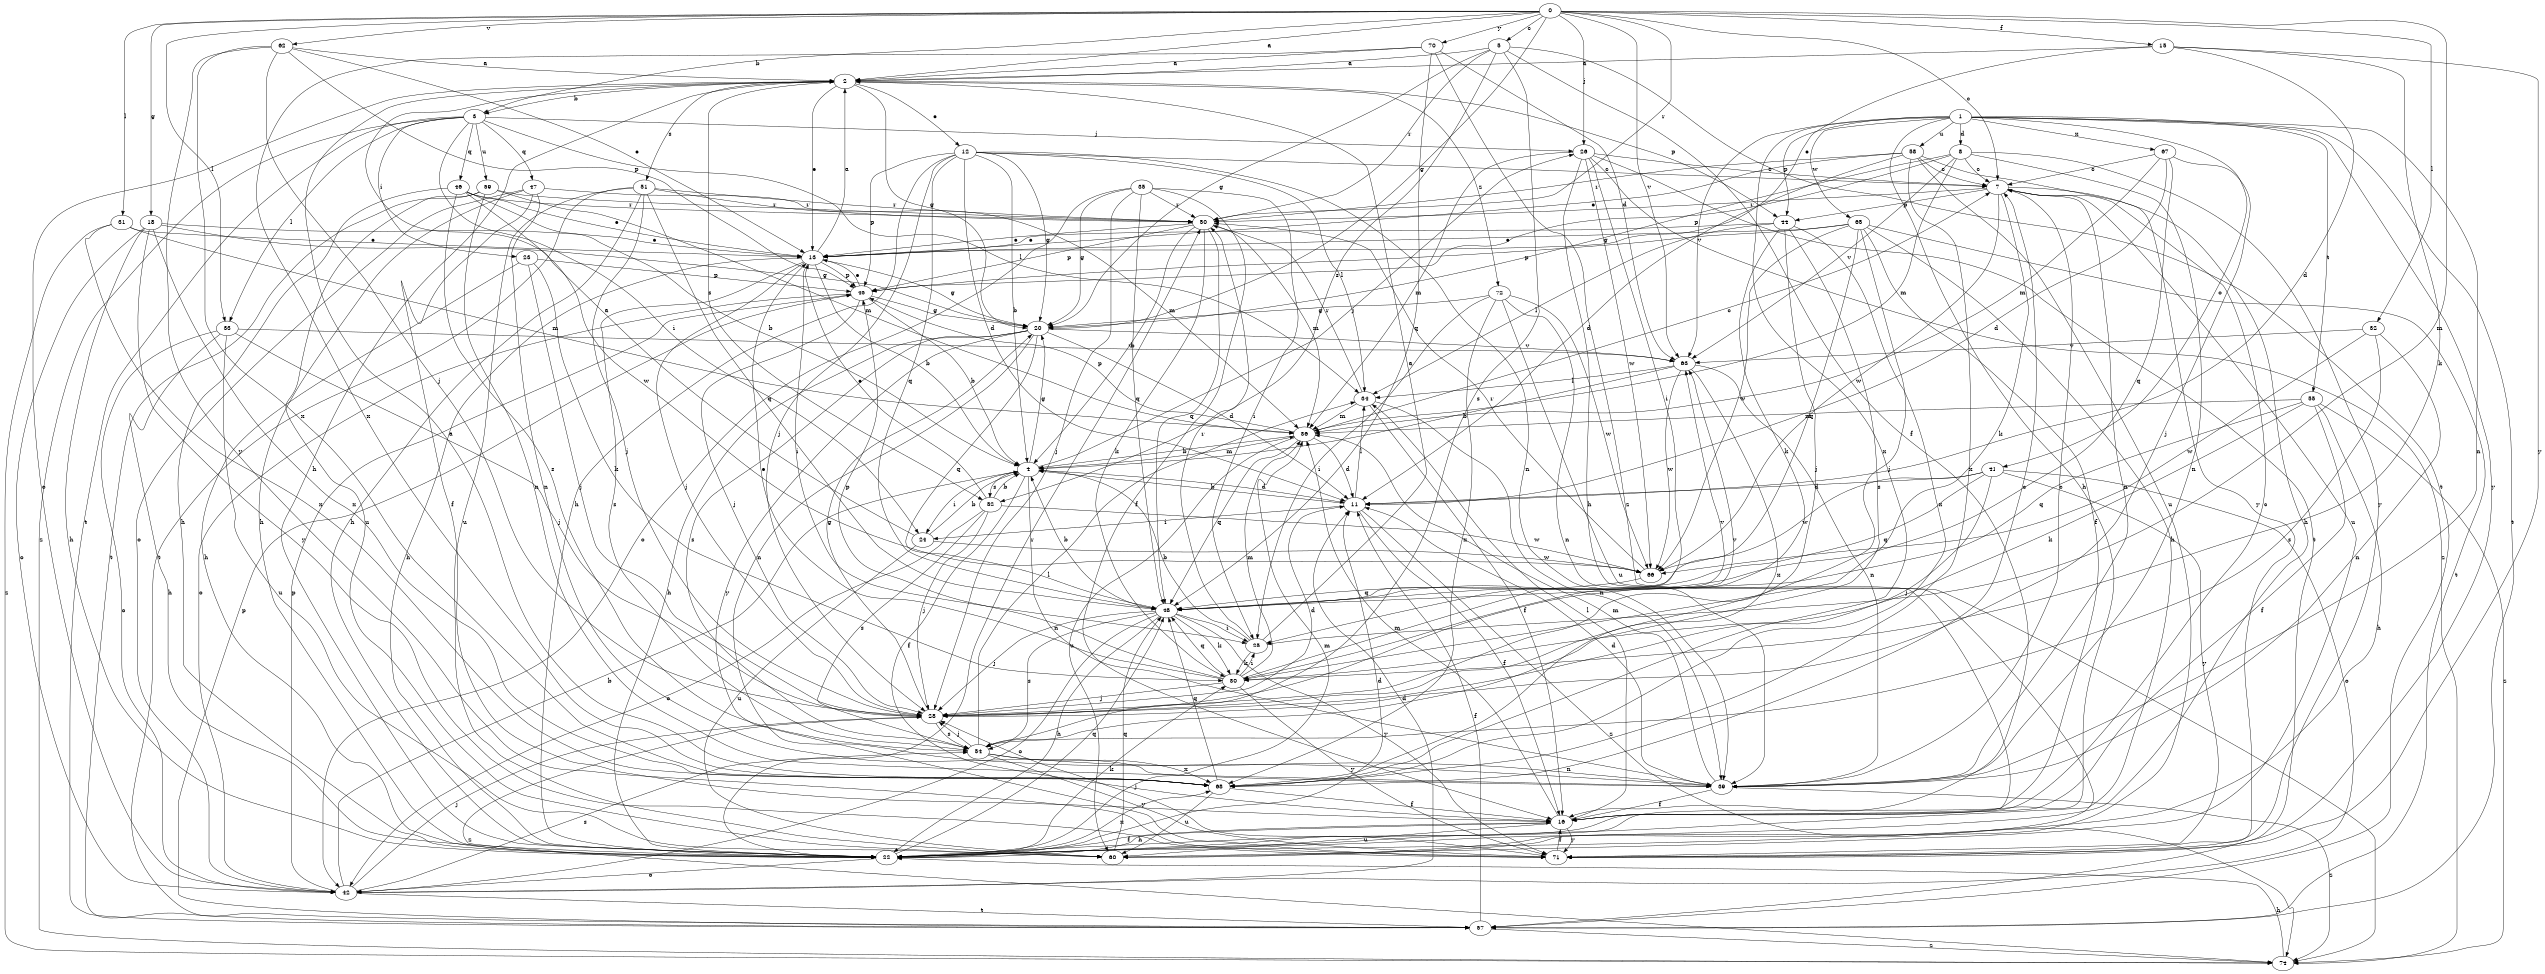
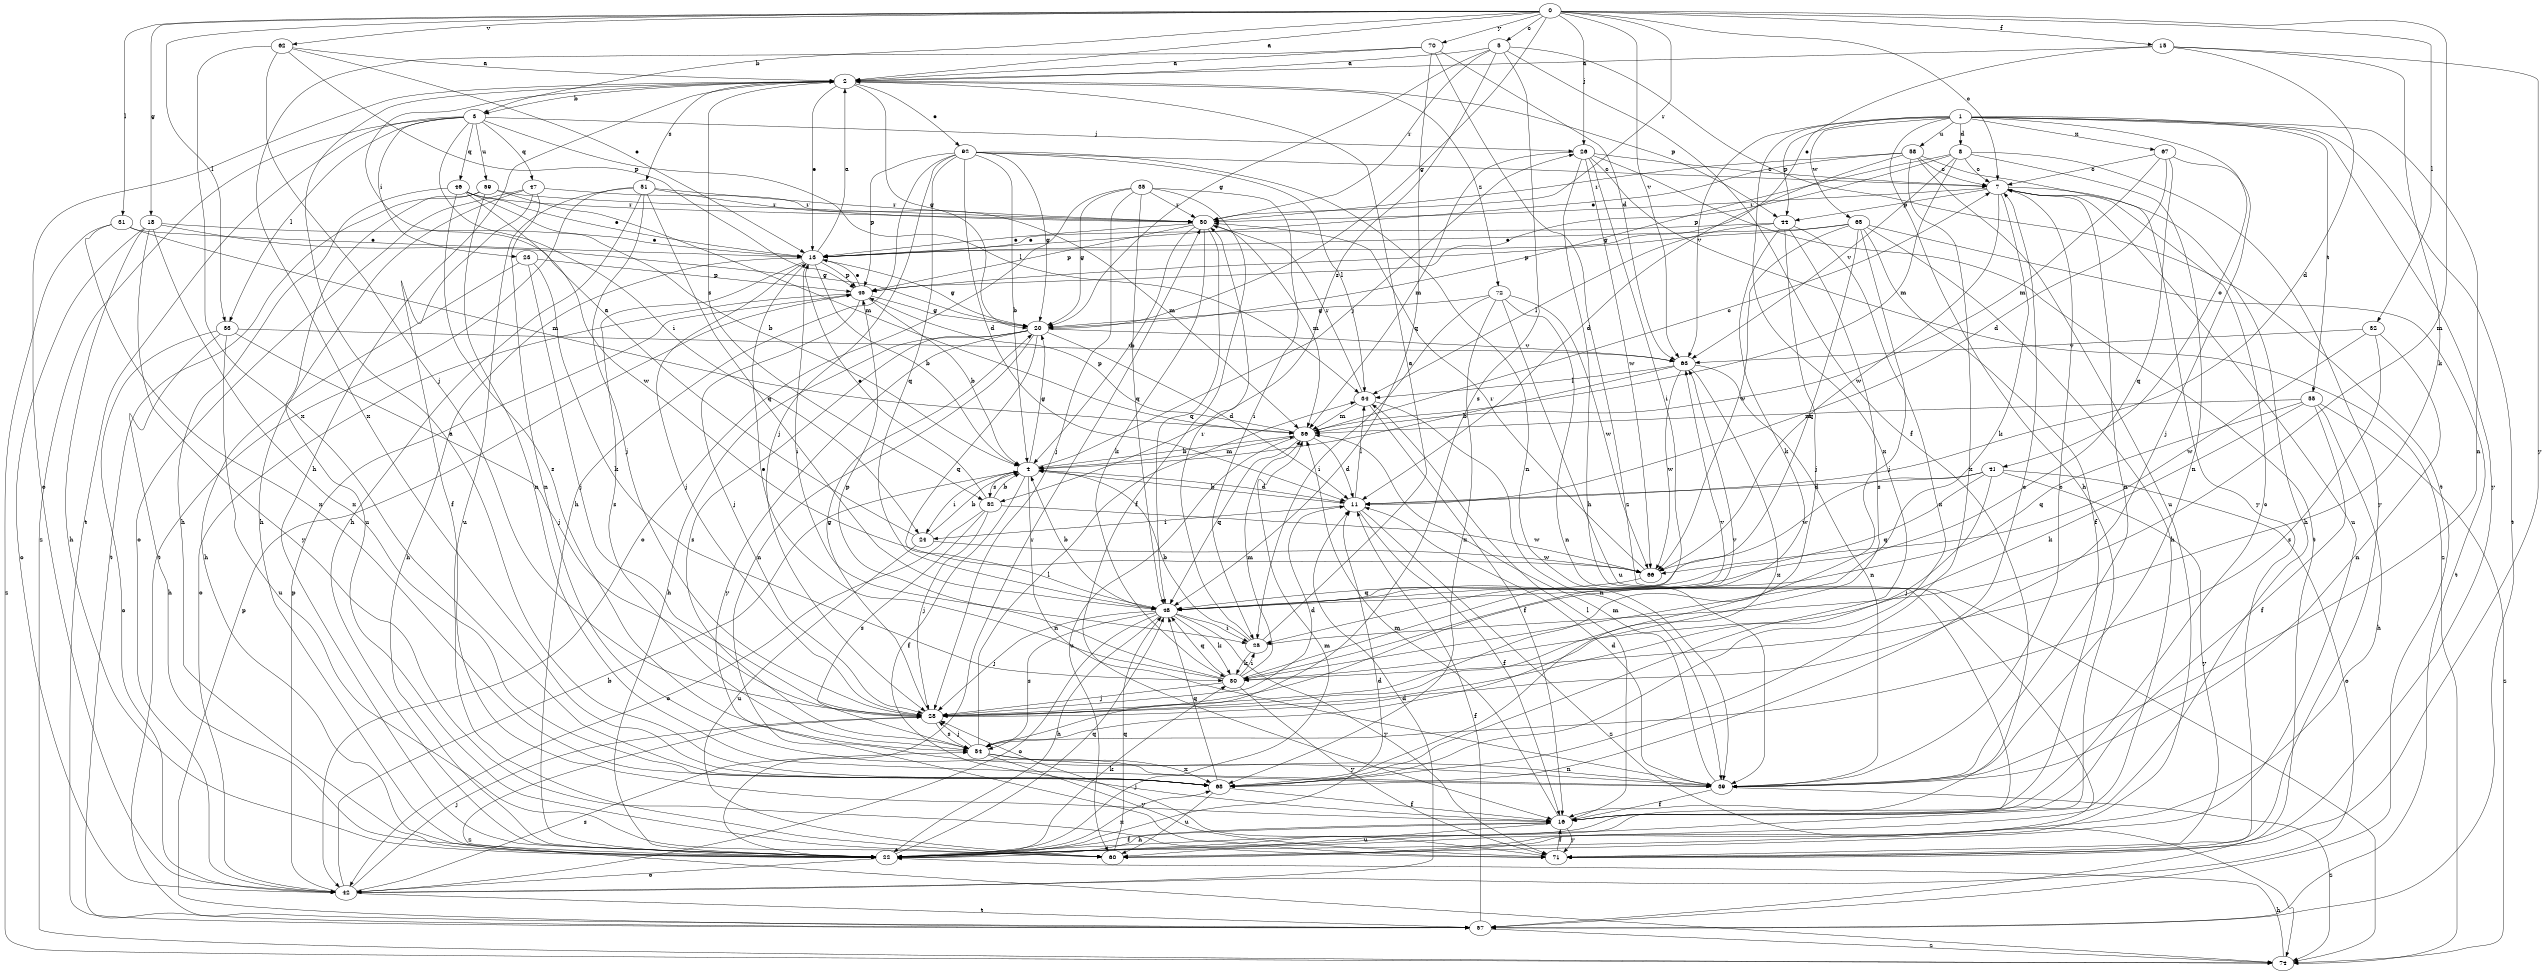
node "12": label "12" -> "92"
edge "62" -> "71": removed, label "y"
